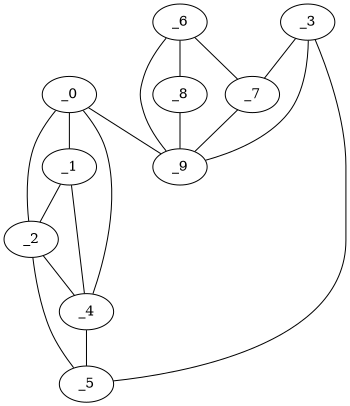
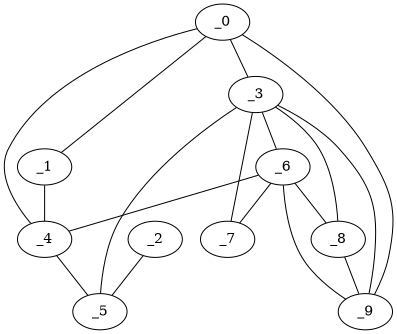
edge "_7" -- "_9": removed
edge "_3" -- "_6": added
edge "_3" -- "_8": added
edge "_0" -- "_2": now "_0" -- "_3"
edge "_1" -- "_2": removed
edge "_2" -- "_4": now "_6" -- "_4"
